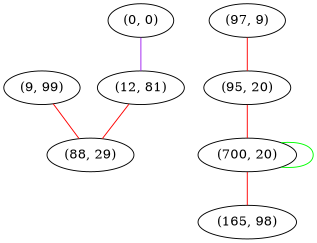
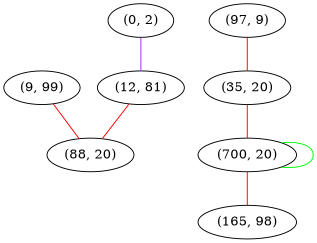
node "(0, 0)": label "(0, 0)" -> "(0, 2)"
node "(95, 20)": label "(95, 20)" -> "(35, 20)"
node "(88, 29)": label "(88, 29)" -> "(88, 20)"
